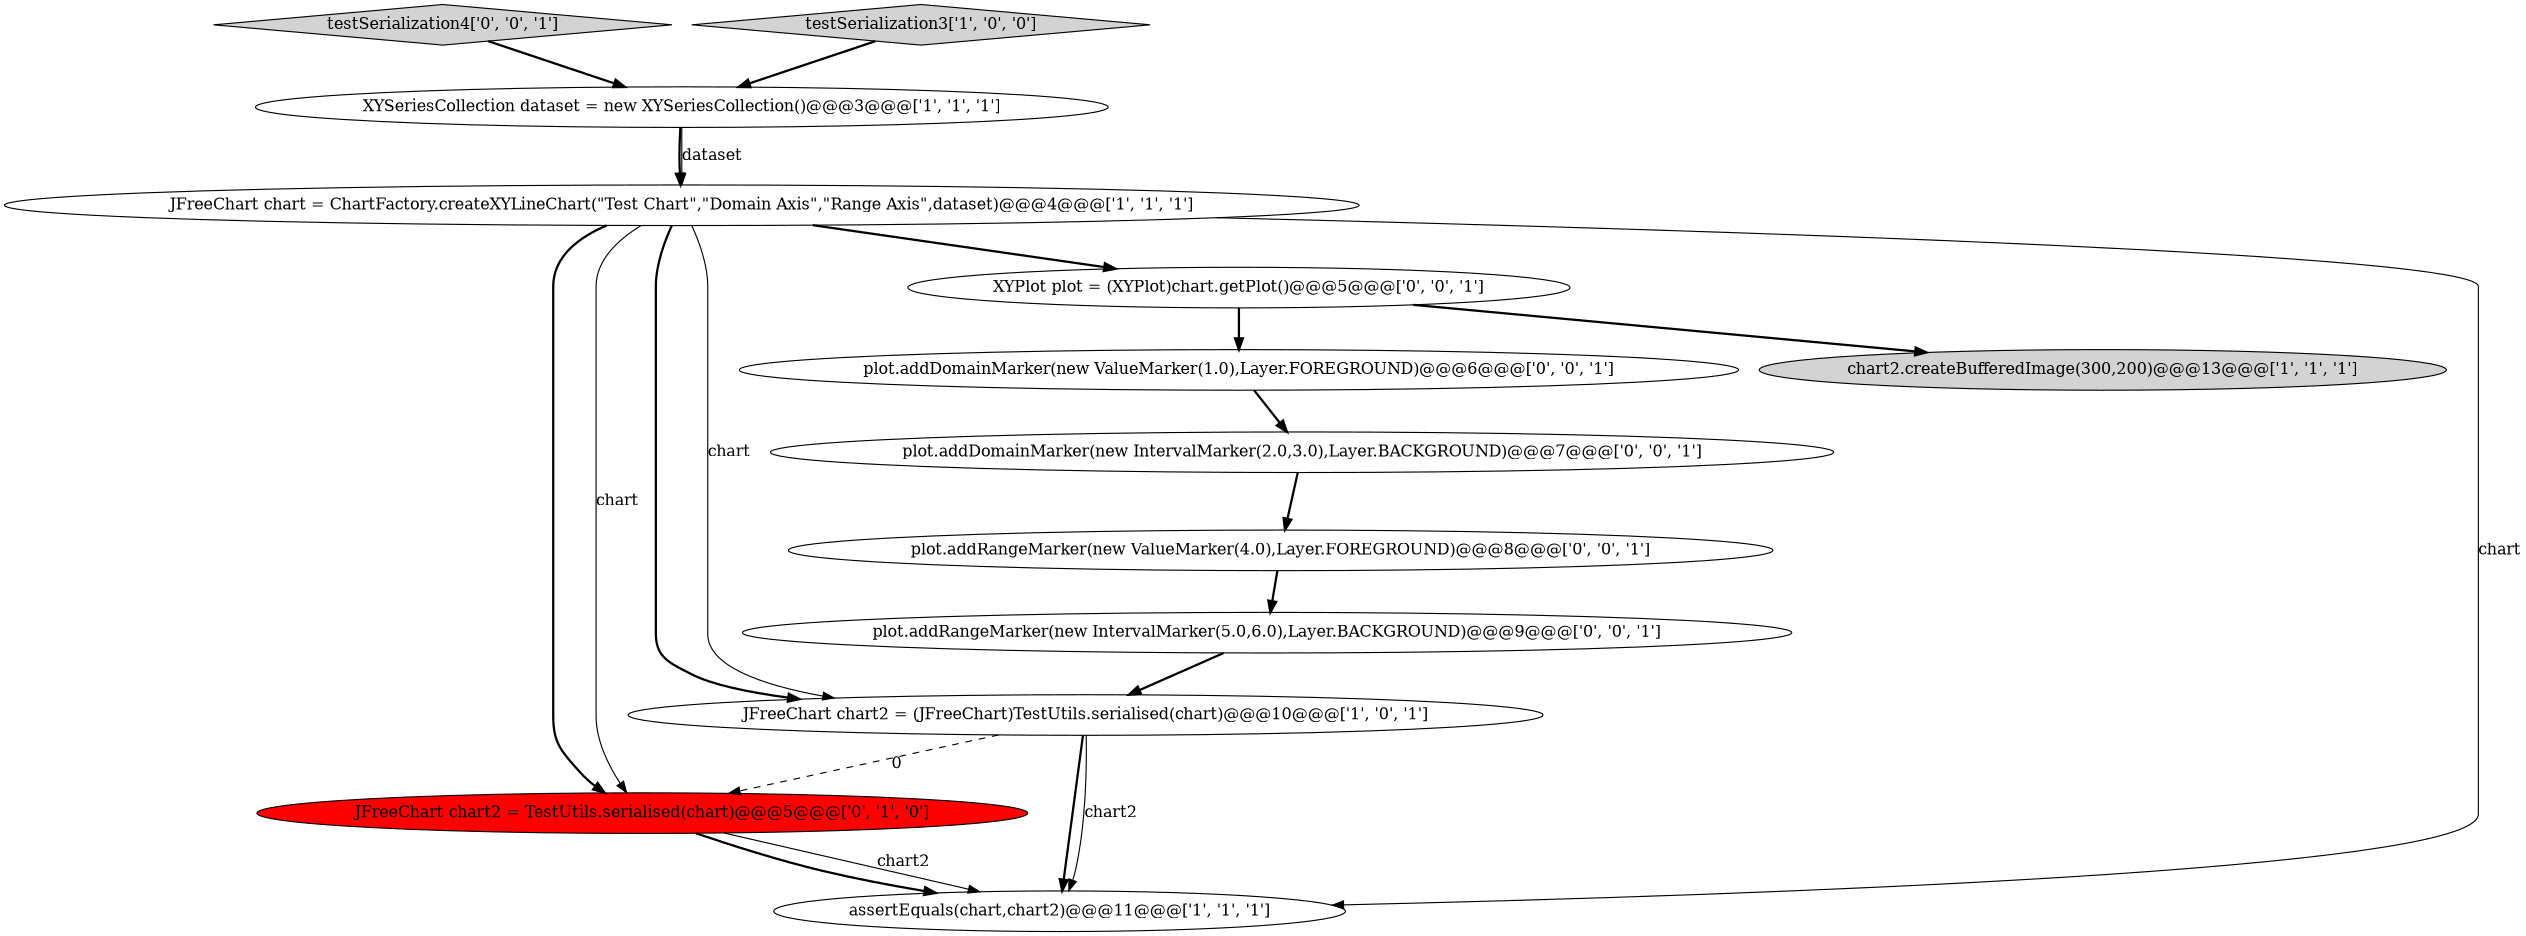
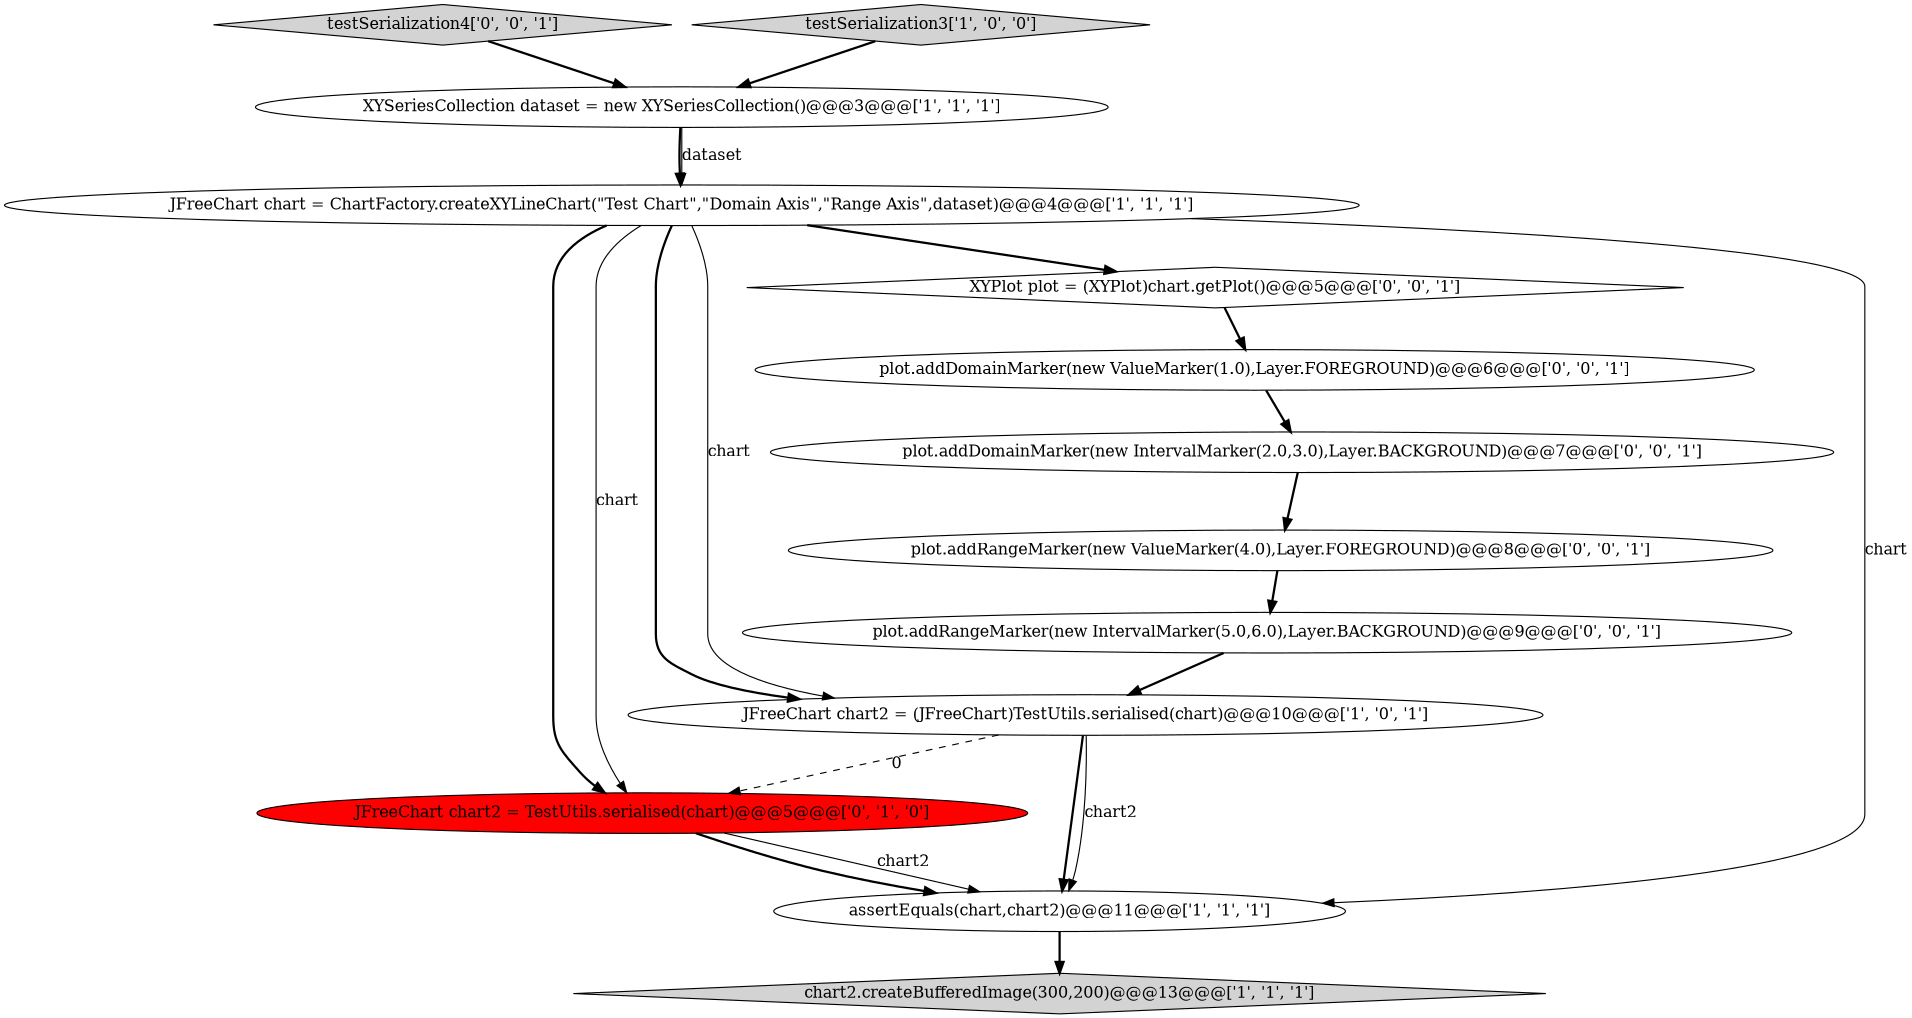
node "XYPlot plot = (XYPlot)chart.getPlot()@@@5@@@['0', '0', '1']": shape ellipse -> diamond
edge "XYPlot plot = (XYPlot)chart.getPlot()@@@5@@@['0', '0', '1']" -> "chart2.createBufferedImage(300,200)@@@13@@@['1', '1', '1']": now "assertEquals(chart,chart2)@@@11@@@['1', '1', '1']" -> "chart2.createBufferedImage(300,200)@@@13@@@['1', '1', '1']"
node "chart2.createBufferedImage(300,200)@@@13@@@['1', '1', '1']": shape ellipse -> diamond
